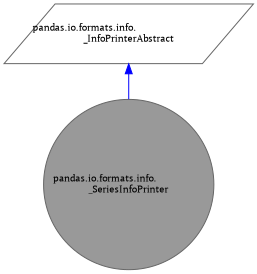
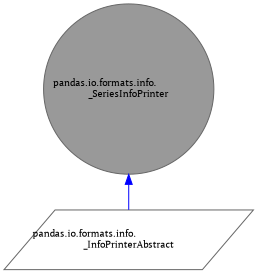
edge "pandas.io.formats.info. _SeriesInfoPrinter" -> "pandas.io.formats.info. _InfoPrinterAbstract": reversed
